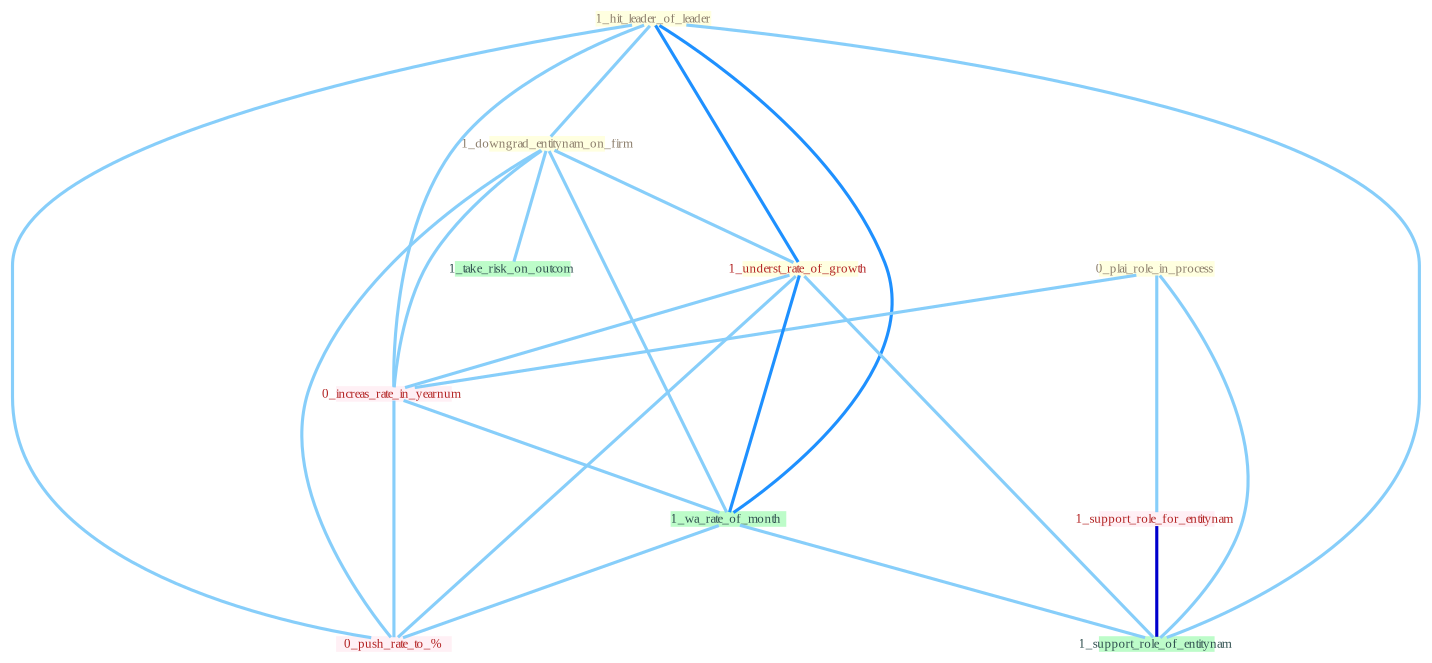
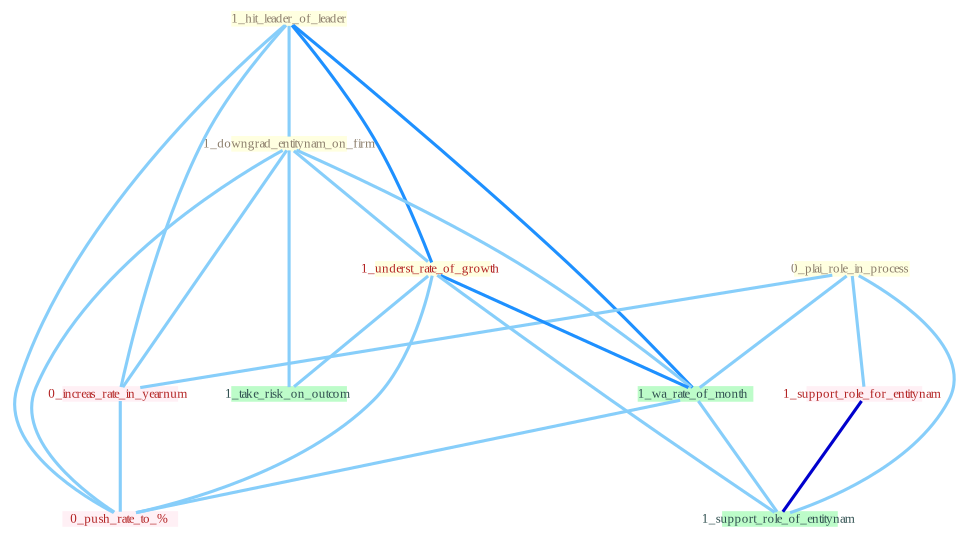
edge "1_hit_leader_of_leader" -- "1_support_role_of_entitynam": removed
edge "1_underst_rate_of_growth" -- "0_increas_rate_in_yearnum": now "1_underst_rate_of_growth" -- "1_take_risk_on_outcom"
edge "0_increas_rate_in_yearnum" -- "1_wa_rate_of_month": now "0_plai_role_in_process" -- "1_wa_rate_of_month"
